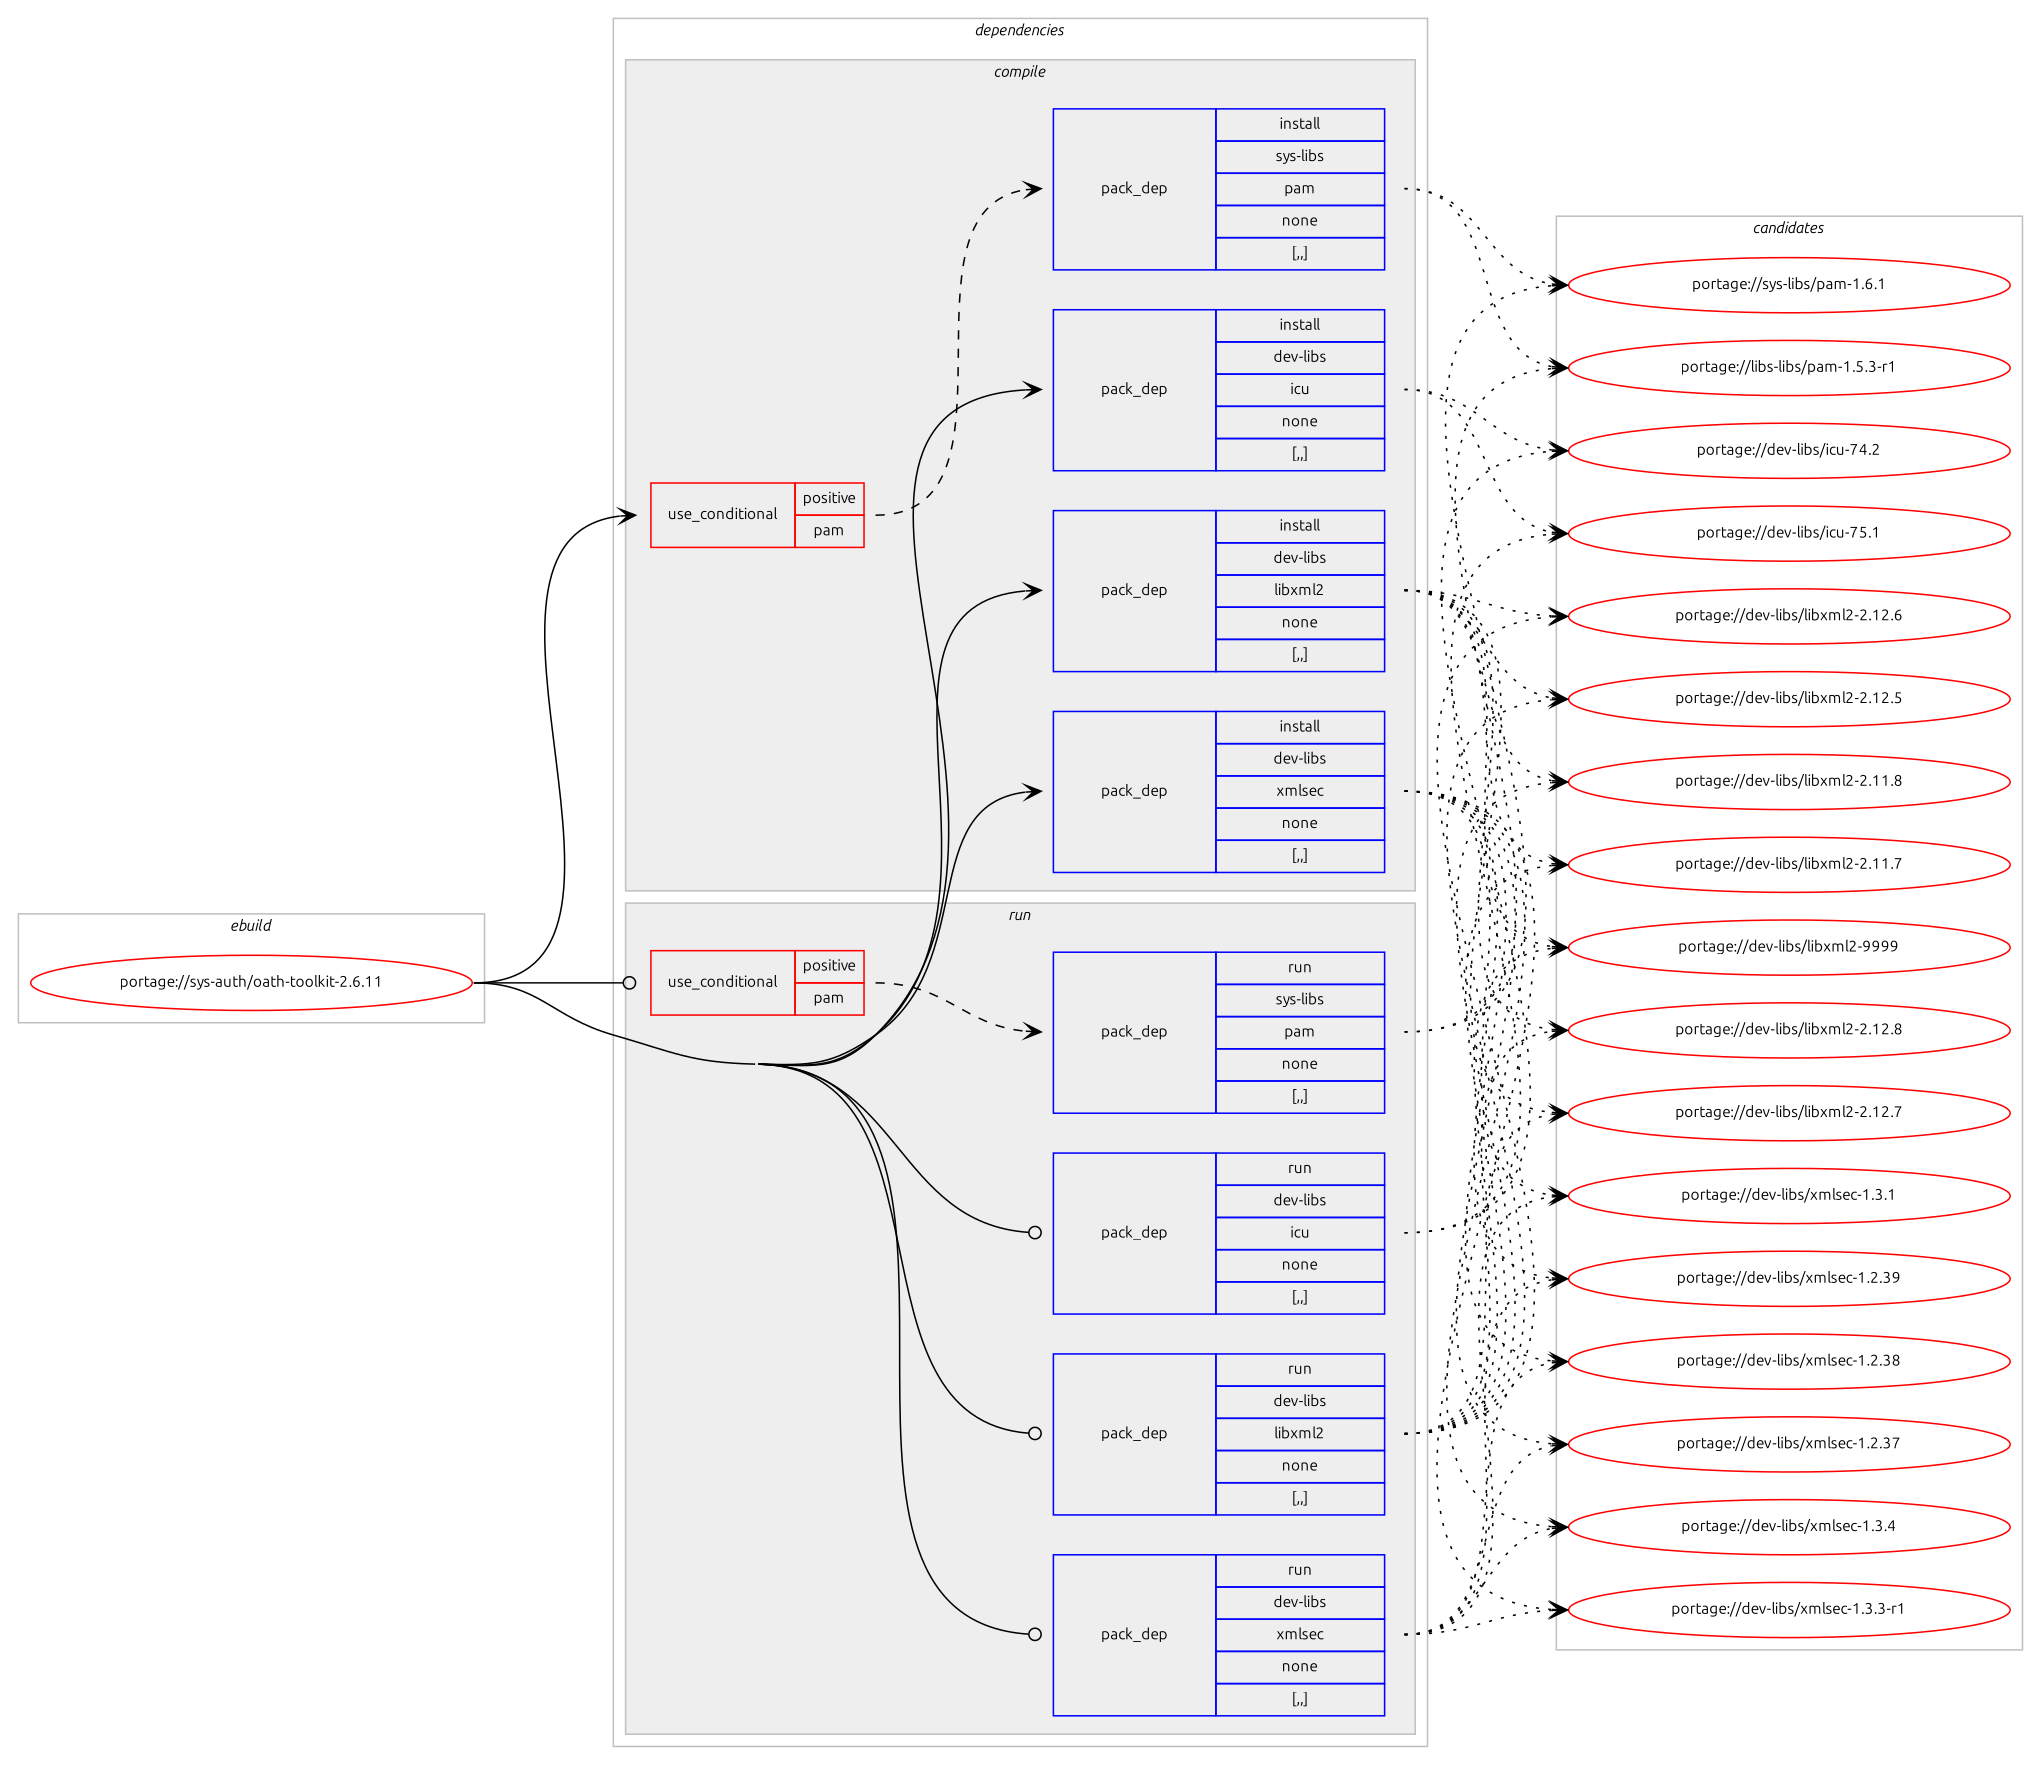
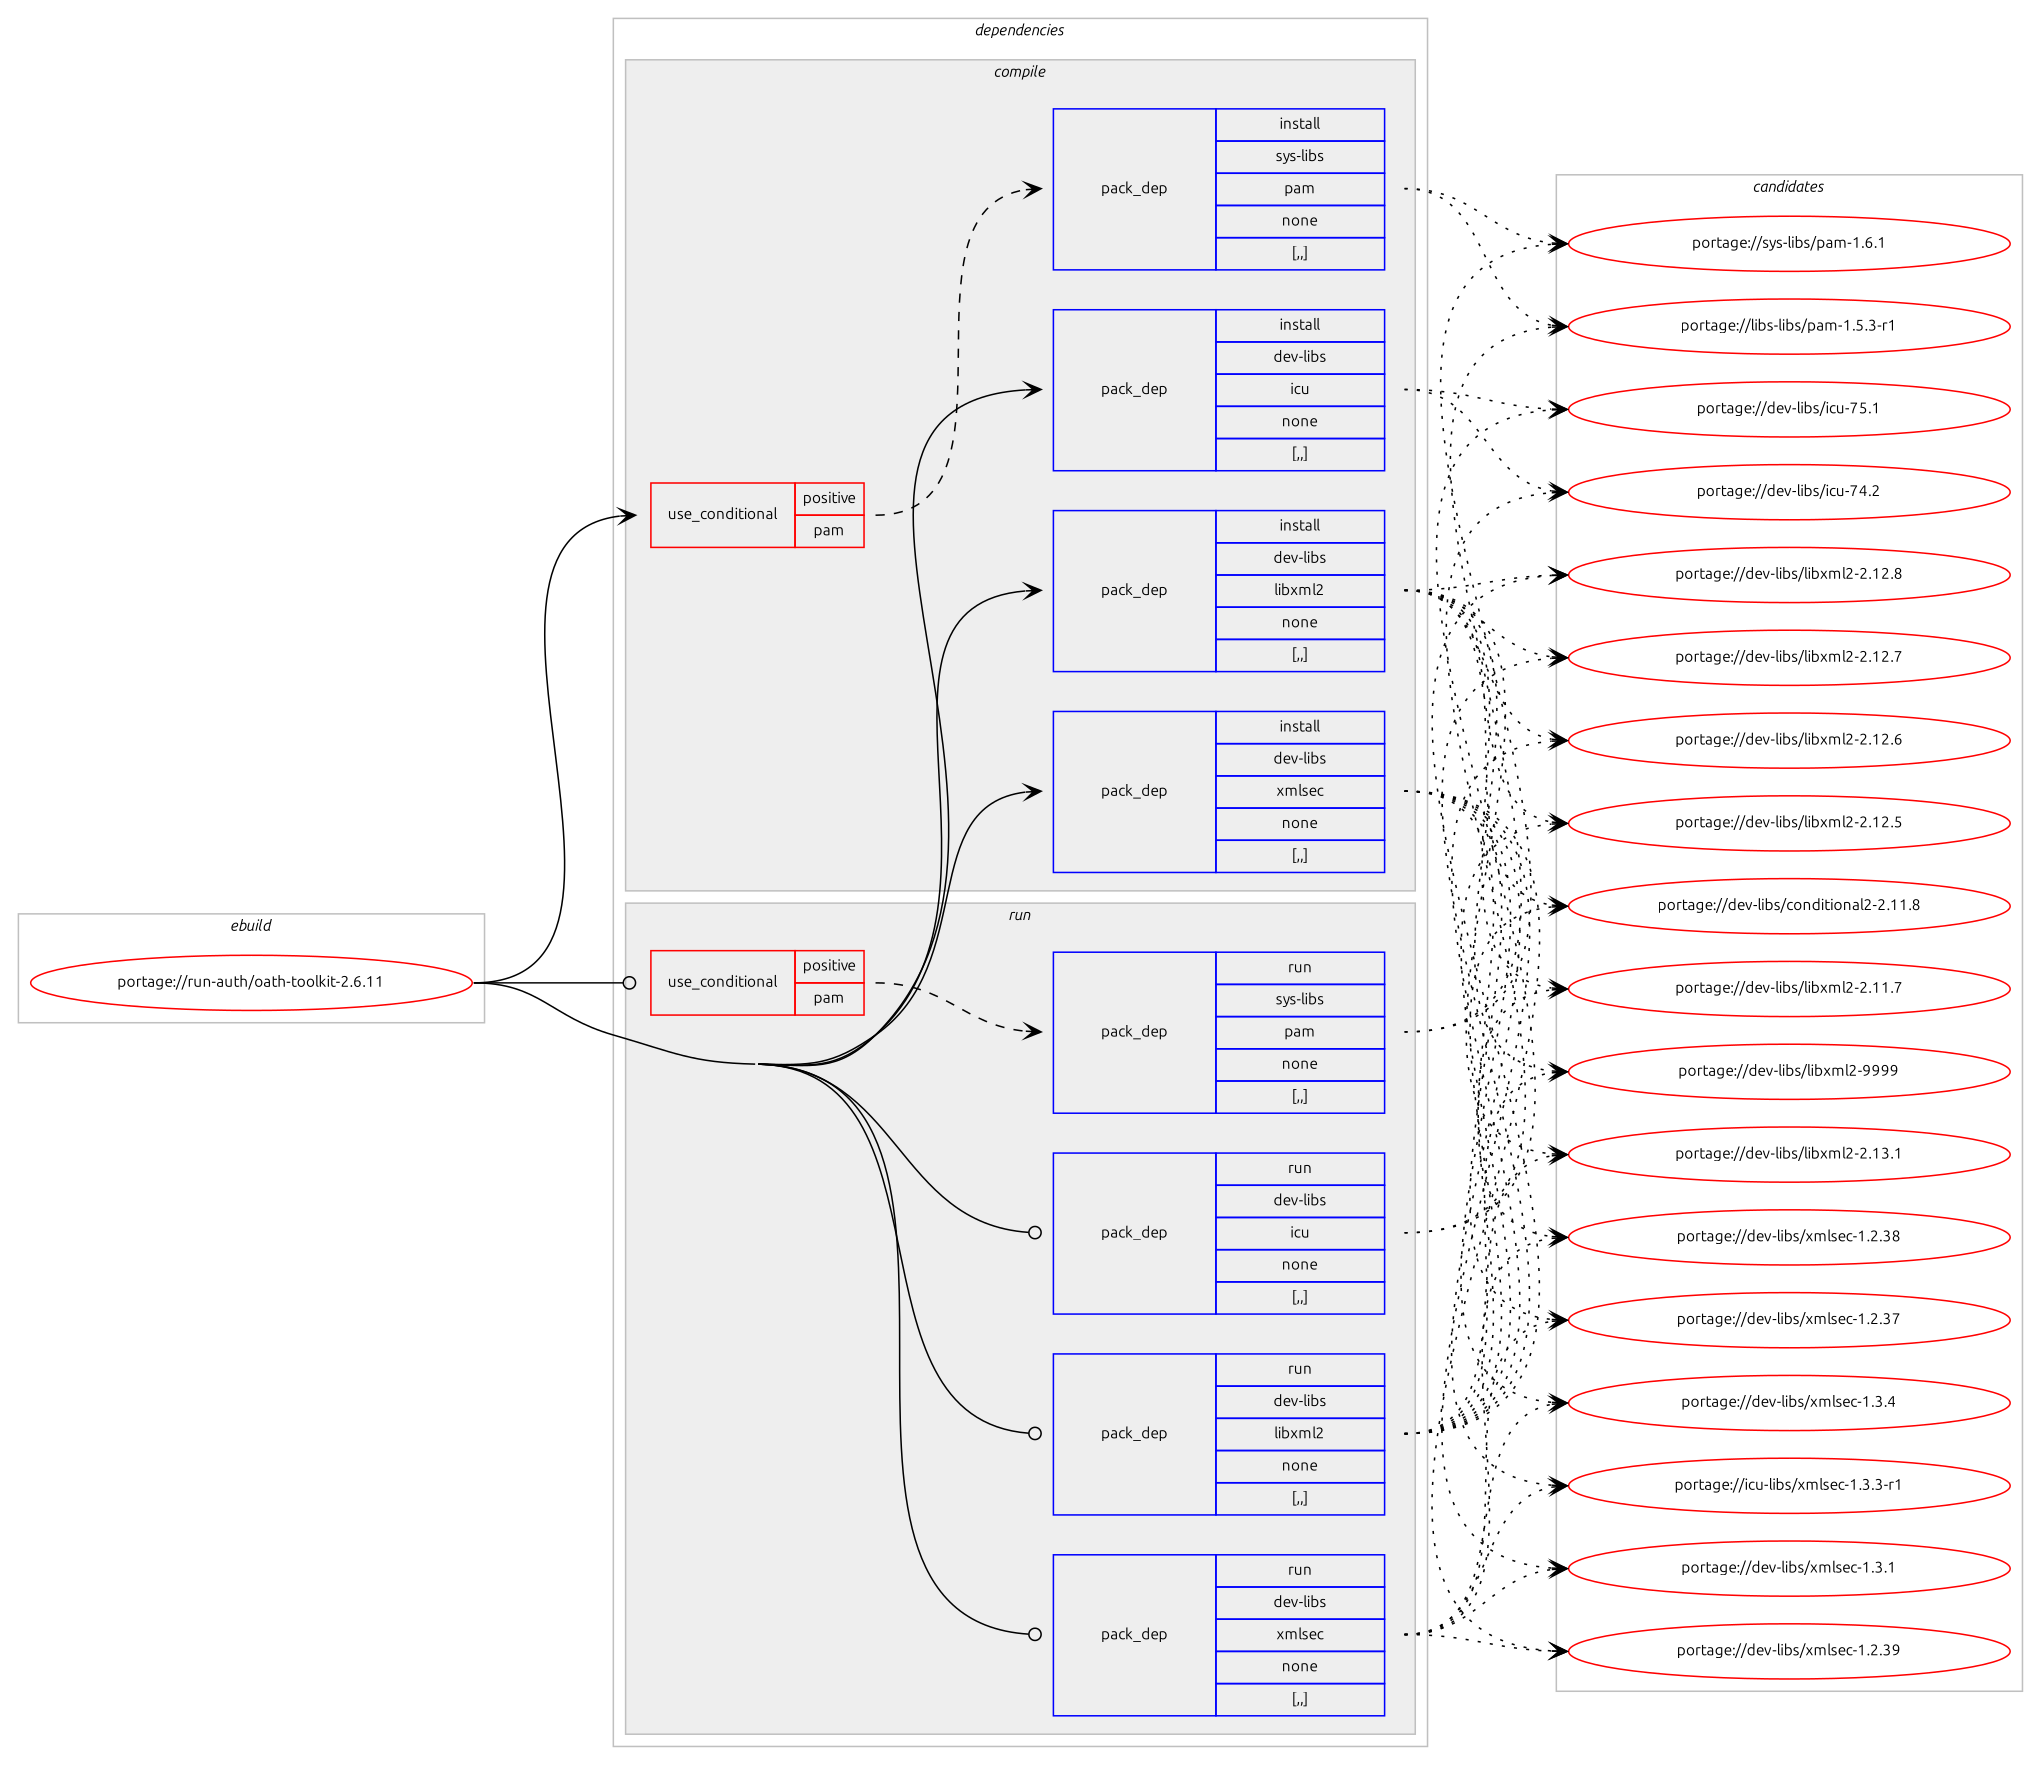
node "portage://dev-libs/libxml2-2.11.8": label "portage://dev-libs/libxml2-2.11.8" -> "portage://dev-libs/conditional2-2.11.8"
node "portage://sys-auth/oath-toolkit-2.6.11": label "portage://sys-auth/oath-toolkit-2.6.11" -> "portage://run-auth/oath-toolkit-2.6.11"
node "portage://dev-libs/libxml2-2.13.1": added
node "portage://dev-libs/xmlsec-1.3.3-r1": label "portage://dev-libs/xmlsec-1.3.3-r1" -> "portage://icu-libs/xmlsec-1.3.3-r1"
